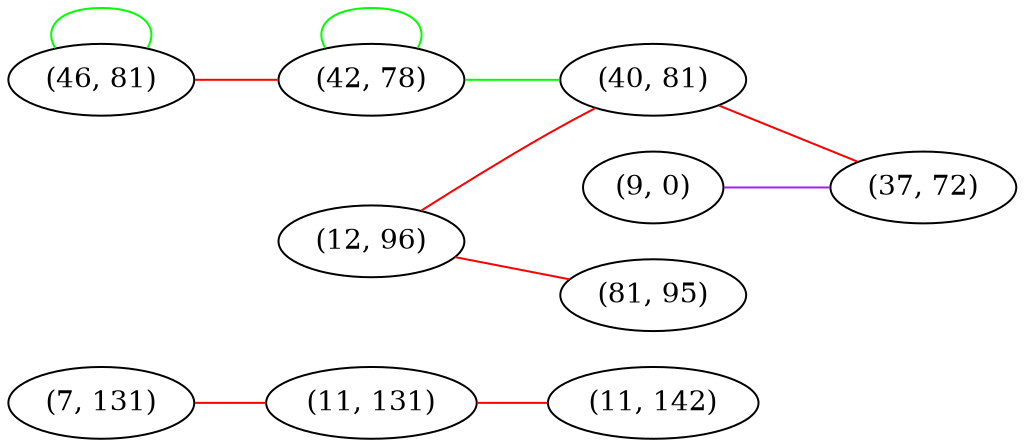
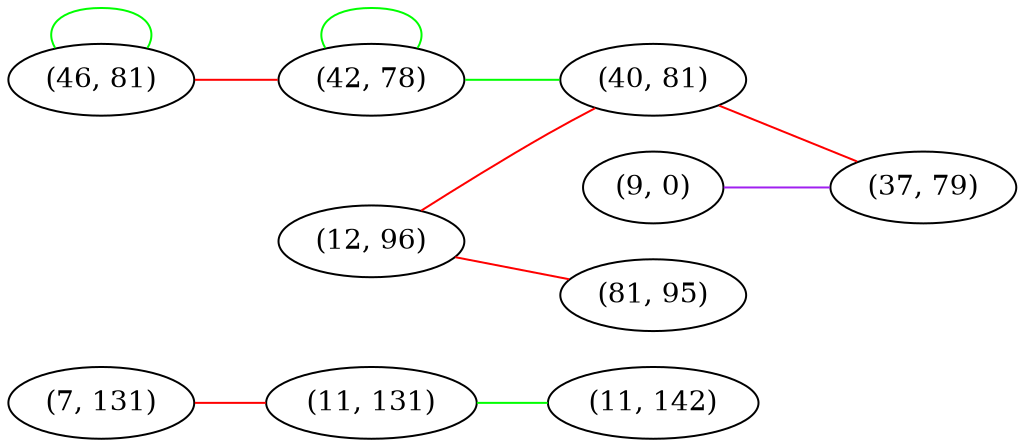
node "(37, 72)": label "(37, 72)" -> "(37, 79)"
edge "(11, 131)" -- "(11, 142)": color red -> green
